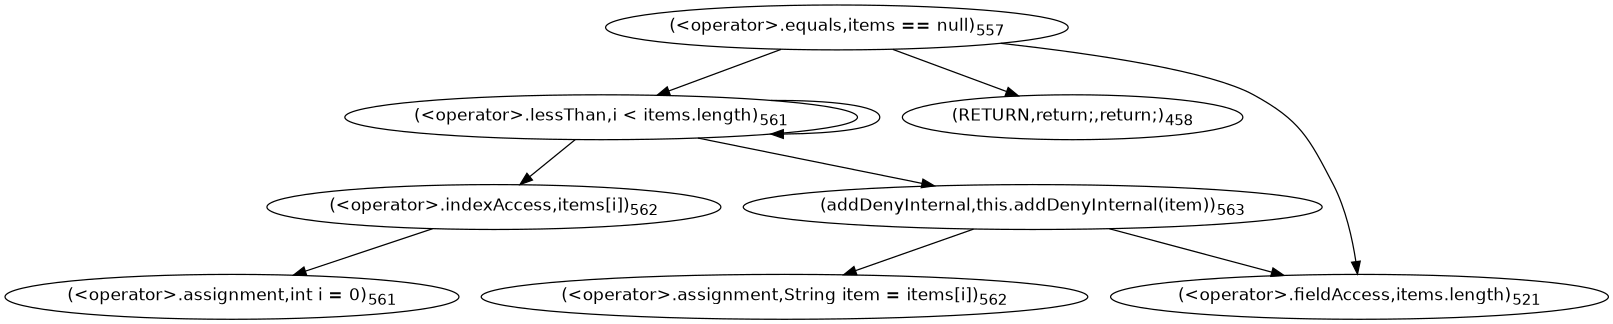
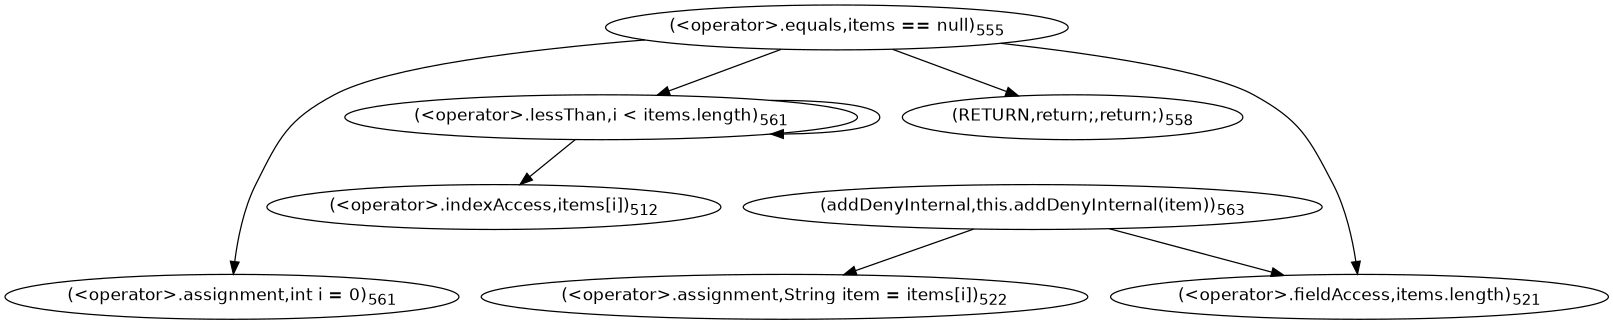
node "(<operator>.equals,items == null)": text "557" -> "555"
node "(RETURN,return;,return;)": text "458" -> "558"
edge "(<operator>.lessThan,i < items.length)" -> "(addDenyInternal,this.addDenyInternal(item))": removed
node "(<operator>.indexAccess,items[i])": text "562" -> "512"
edge "(<operator>.indexAccess,items[i])" -> "(<operator>.assignment,int i = 0)": now "(<operator>.equals,items == null)" -> "(<operator>.assignment,int i = 0)"
node "(<operator>.assignment,String item = items[i])": text "562" -> "522"
